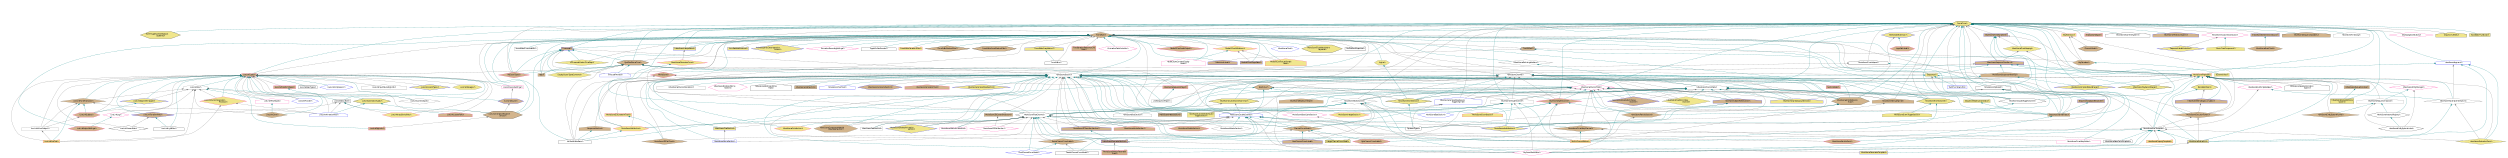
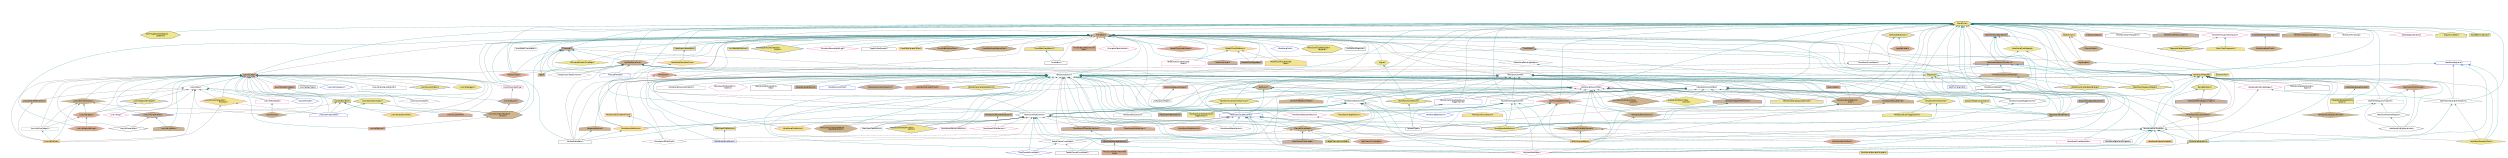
edge "MovieSceneSegment.h" -> "FrameTime.h": now "MovieSceneTrackImplementation.h" -> "FrameTime.h"
node "DisplayClusterTypesConverter.h": fillcolor khaki -> white
edge "MovieSceneCompiledDataManager.h" -> "MovieScenePlayback.h": now "MovieSceneEntitySystemLinker.h" -> "MovieScenePlayback.h"
node "MovieSceneEntityManager.h": fillcolor white -> tan
node "LiveLinkFramePreProcessor.h": added
node "LiveLinkBasicRole.h": fillcolor white -> khaki
node "MovieSceneDoublePerlinNoise Channel.h": color blue -> black
edge "LiveLinkSubjectSettings.h" -> "LiveLinkLog.h": now "LiveLinkSubjectSettings.h" -> "ILiveLinkSubject.h"
node "LiveLinkLightRole.h": fillcolor white -> tan
edge "BuiltInChannelEditors.h" -> "MovieSceneFloatChannel.h": removed
node "MovieScene3DPathTrack.h": fillcolor tan -> white
node "BezierChannelCurveModel.h": fillcolor tan -> white
